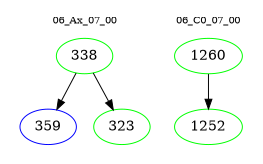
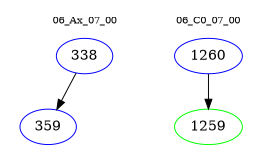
node "338": color green -> blue
node "1260": color green -> blue
node "323": removed
node "1252": label "1252" -> "1259"
